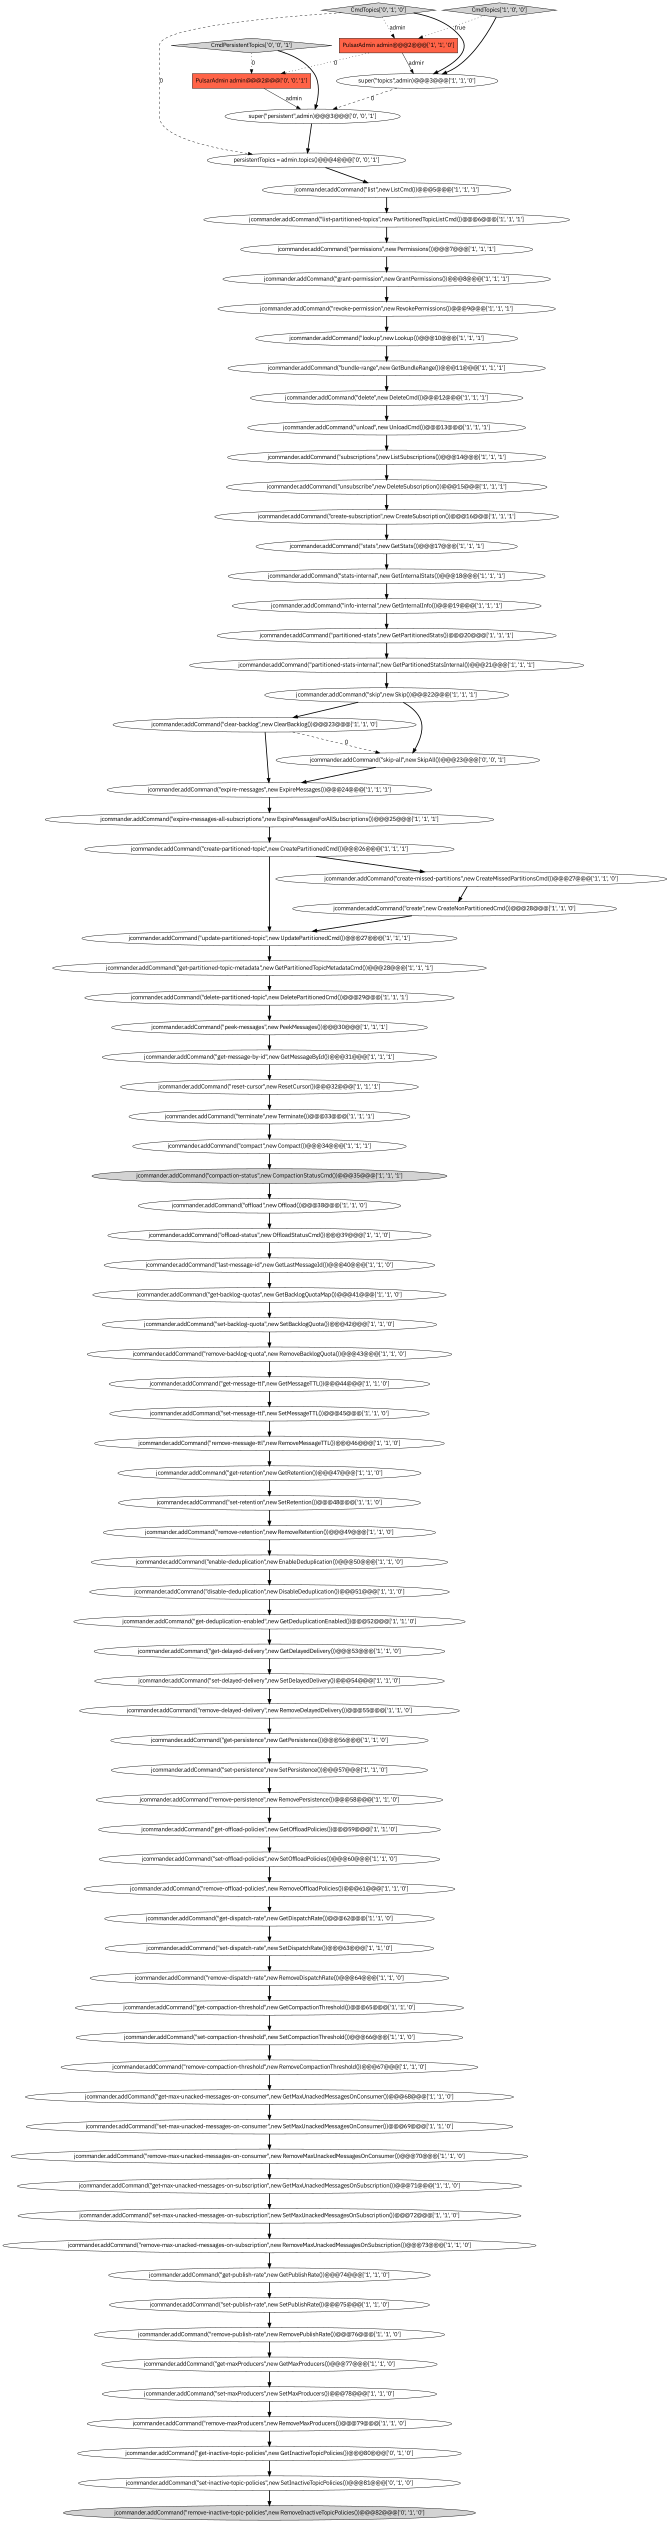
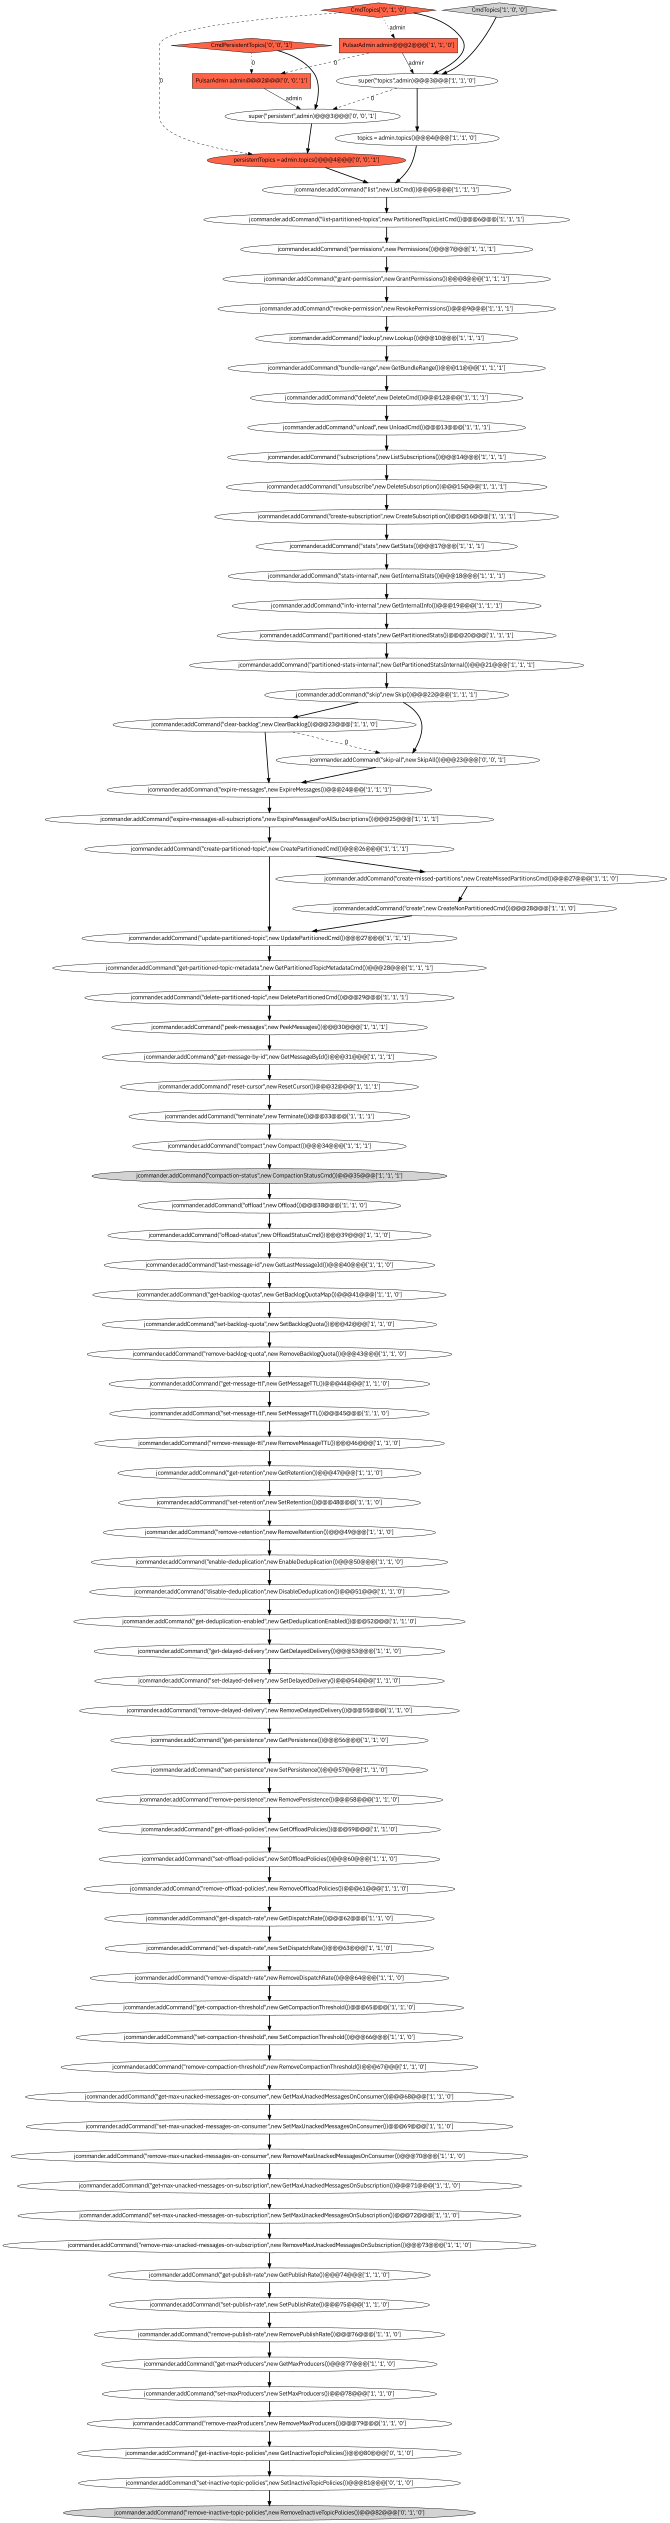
node "CmdTopics['0', '1', '0']": fillcolor lightgray -> tomato
edge "CmdTopics['1', '0', '0']" -> "PulsarAdmin admin@@@2@@@['1', '1', '0']": removed, label "true"
node "CmdPersistentTopics['0', '0', '1']": fillcolor lightgray -> tomato
edge "PulsarAdmin admin@@@2@@@['1', '1', '0']" -> "PulsarAdmin admin@@@2@@@['0', '0', '1']": style dotted -> dashed
node "topics = admin.topics()@@@4@@@['1', '1', '0']": added
node "persistentTopics = admin.topics()@@@4@@@['0', '0', '1']": fillcolor white -> tomato
